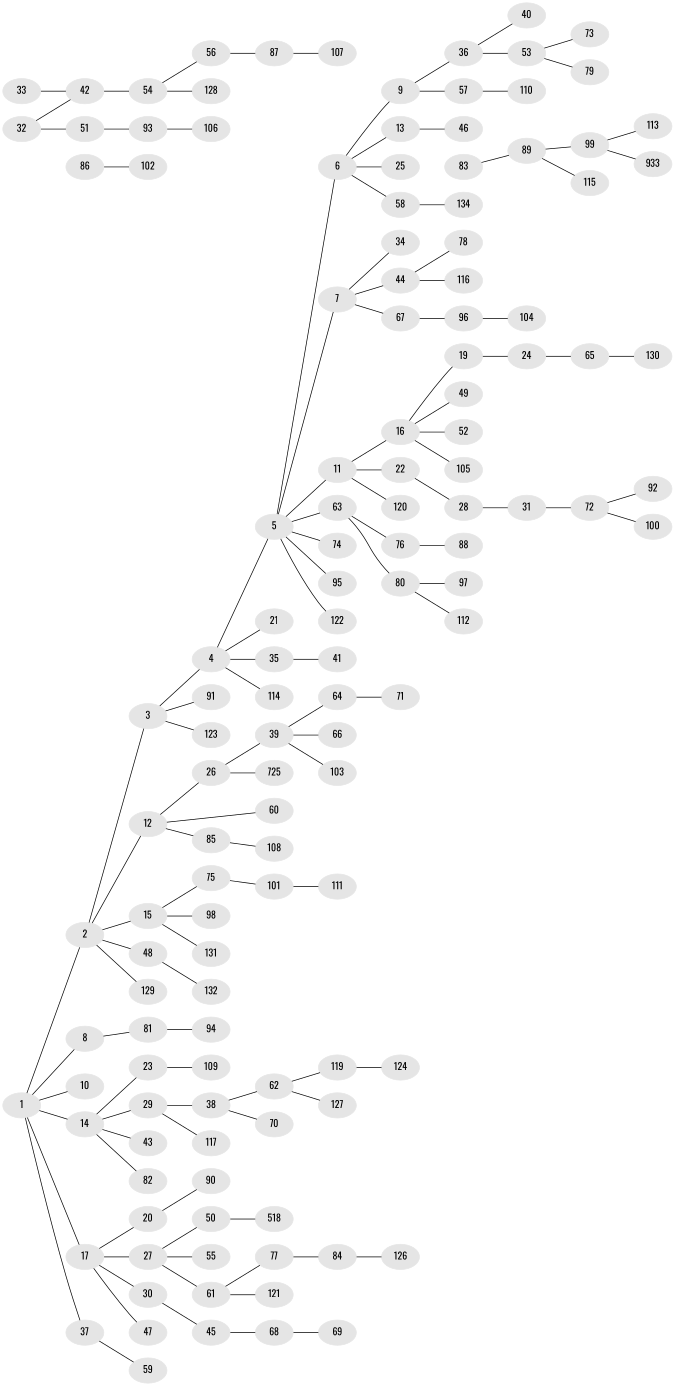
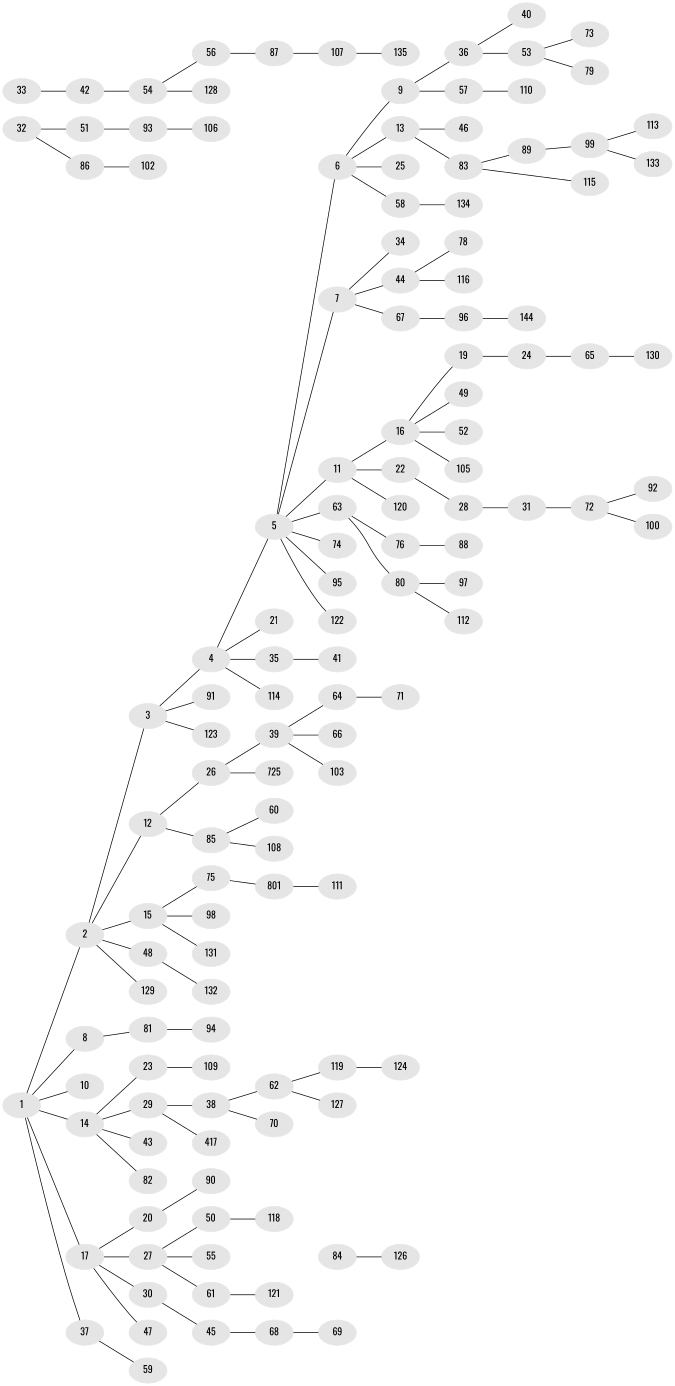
node "135": added
edge "42" -- "32": now "86" -- "32"
edge "13" -- "83": added
node "933": label "933" -> "133"
edge "89" -- "115": now "83" -- "115"
node "104": label "104" -> "144"
edge "60" -- "12": now "60" -- "85"
node "101": label "101" -> "801"
node "117": label "117" -> "417"
node "518": label "518" -> "118"
node "77": removed
